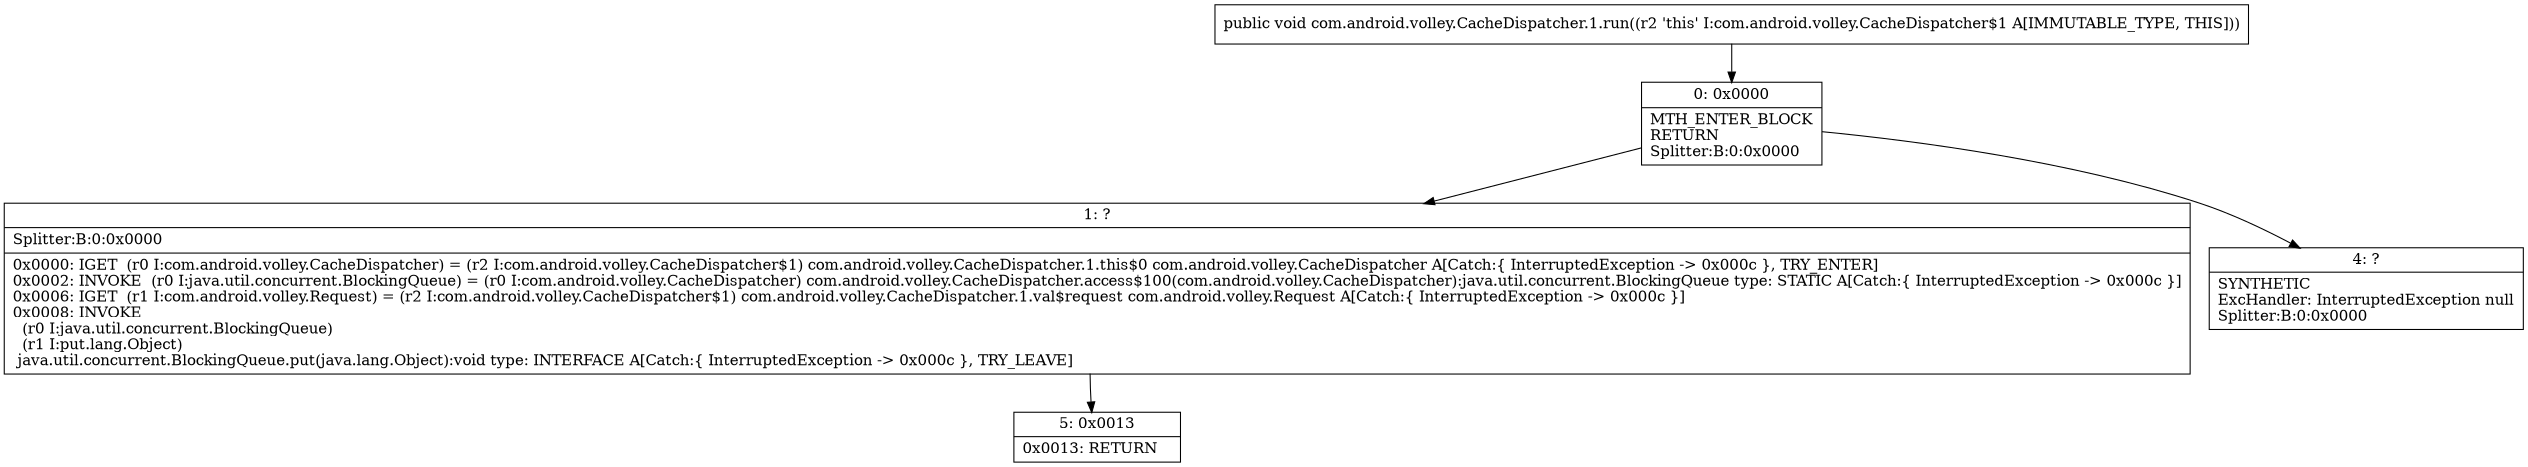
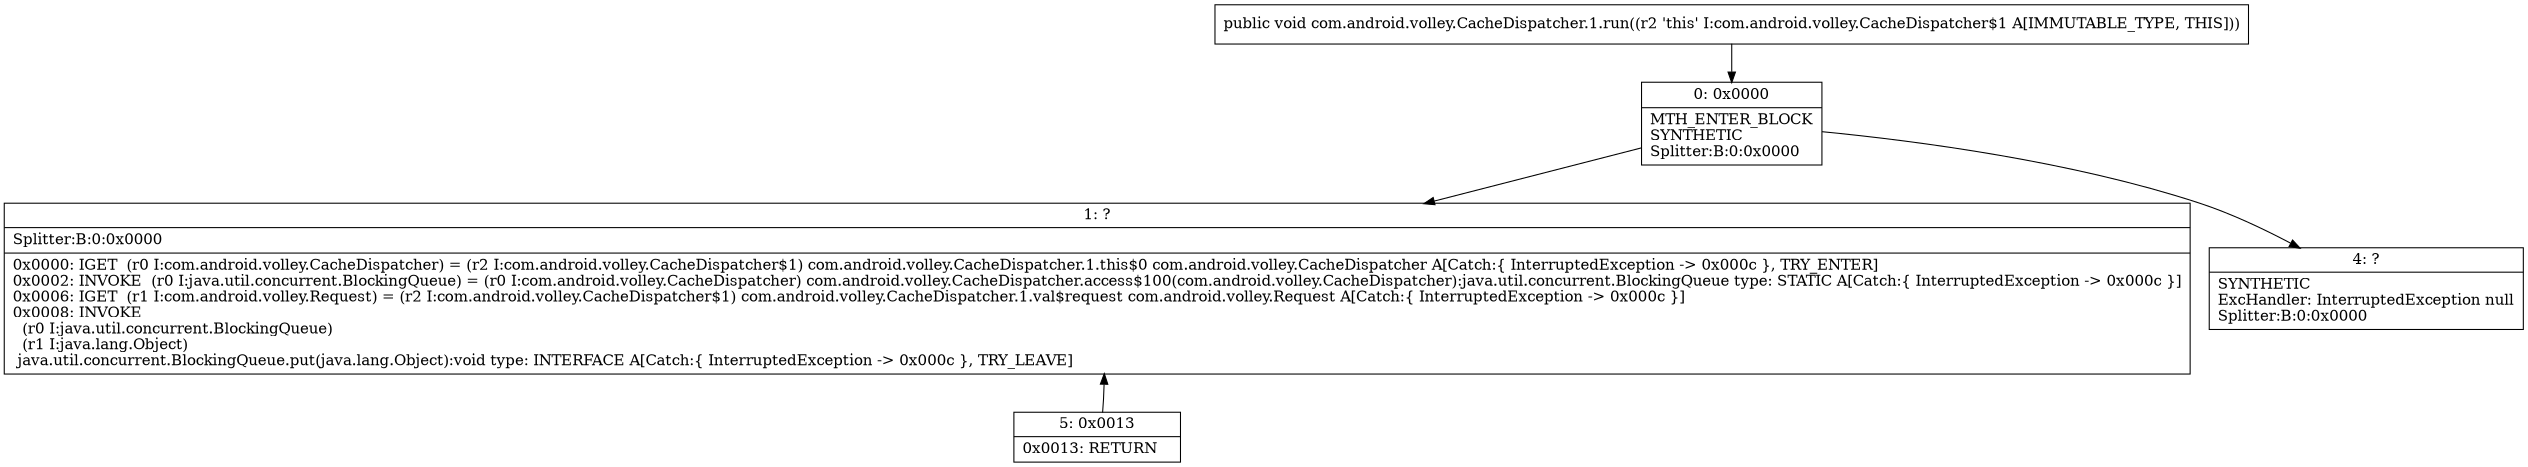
node "0: 0x0000": text "RETURN" -> "SYNTHETIC"
node "1: ?": text "(r1 I:put.lang.Object)" -> "(r1 I:java.lang.Object)"
edge "1: ?" -> "5: 0x0013": reversed
